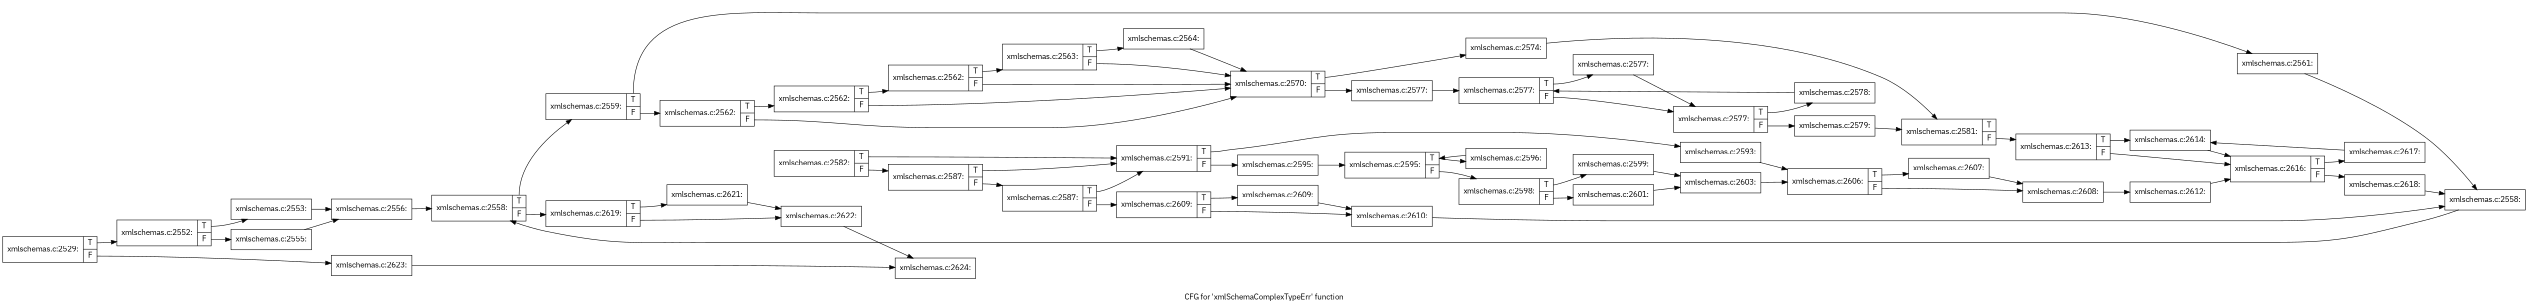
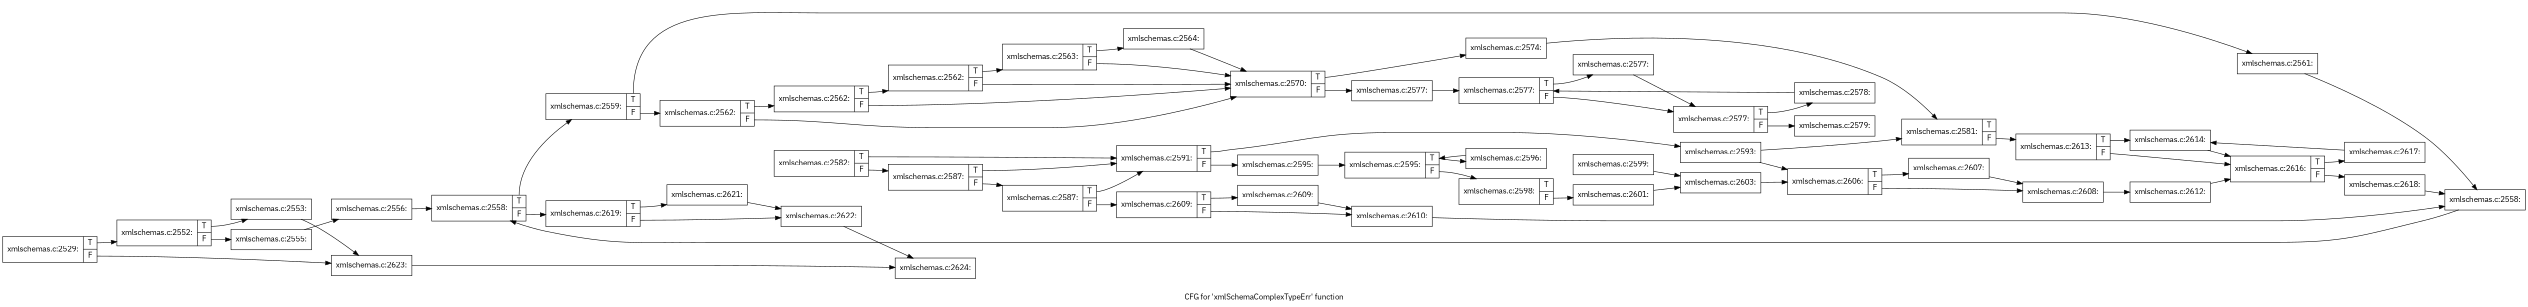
edge "xmlschemas.c:2579:" -> "xmlschemas.c:2581:": now "xmlschemas.c:2593:" -> "xmlschemas.c:2581:"
edge "xmlschemas.c:2598:" -> "xmlschemas.c:2599:": removed
edge "xmlschemas.c:2553:" -> "xmlschemas.c:2556:": now "xmlschemas.c:2553:" -> "xmlschemas.c:2623:"
